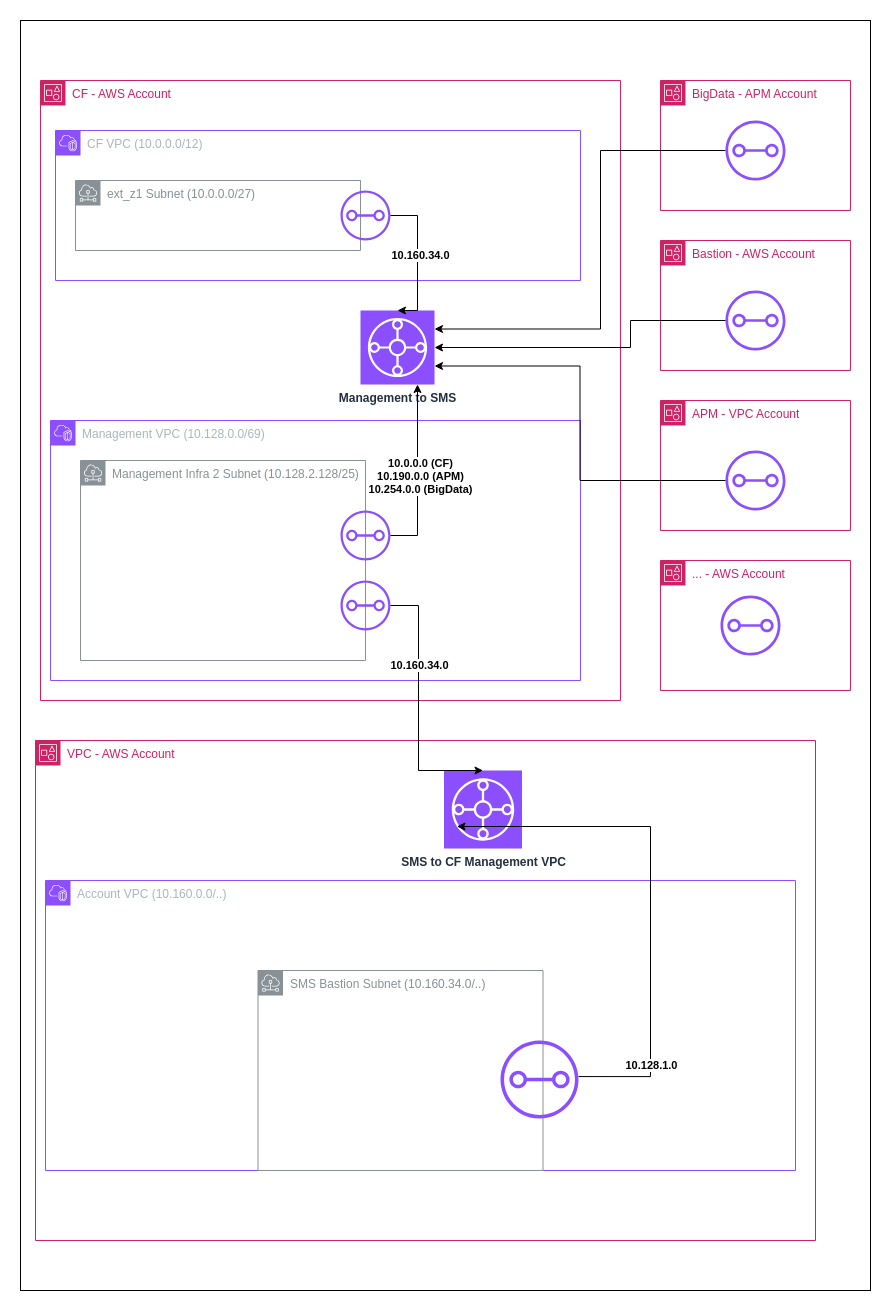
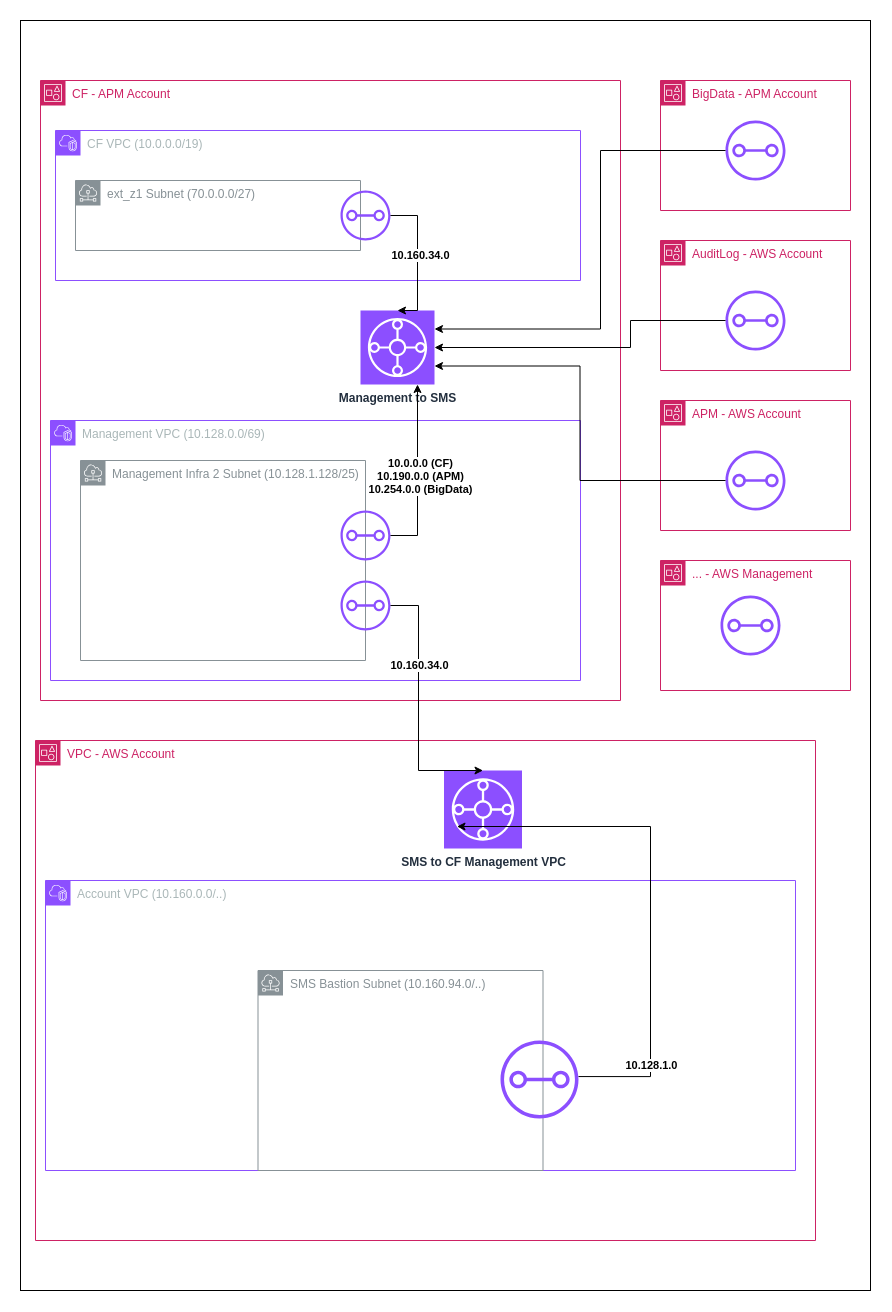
node "CF - AWS Account": label "CF - AWS Account" -> "CF - APM Account"
node "CF VPC (10.0.0.0/12)": label "CF VPC (10.0.0.0/12)" -> "CF VPC (10.0.0.0/19)"
node "ext_z1 Subnet (10.0.0.0/27)": label "ext_z1 Subnet (10.0.0.0/27)" -> "ext_z1 Subnet (70.0.0.0/27)"
node "Bastion - AWS Account": label "Bastion - AWS Account" -> "AuditLog - AWS Account"
node "APM - VPC Account": label "APM - VPC Account" -> "APM - AWS Account"
node "Management Infra 2 Subnet (10.128.2.128/25)": label "Management Infra 2 Subnet (10.128.2.128/25)" -> "Management Infra 2 Subnet (10.128.1.128/25)"
node "... - AWS Account": label "... - AWS Account" -> "... - AWS Management"
node "SMS Bastion Subnet (10.160.34.0/..)": label "SMS Bastion Subnet (10.160.34.0/..)" -> "SMS Bastion Subnet (10.160.94.0/..)"
